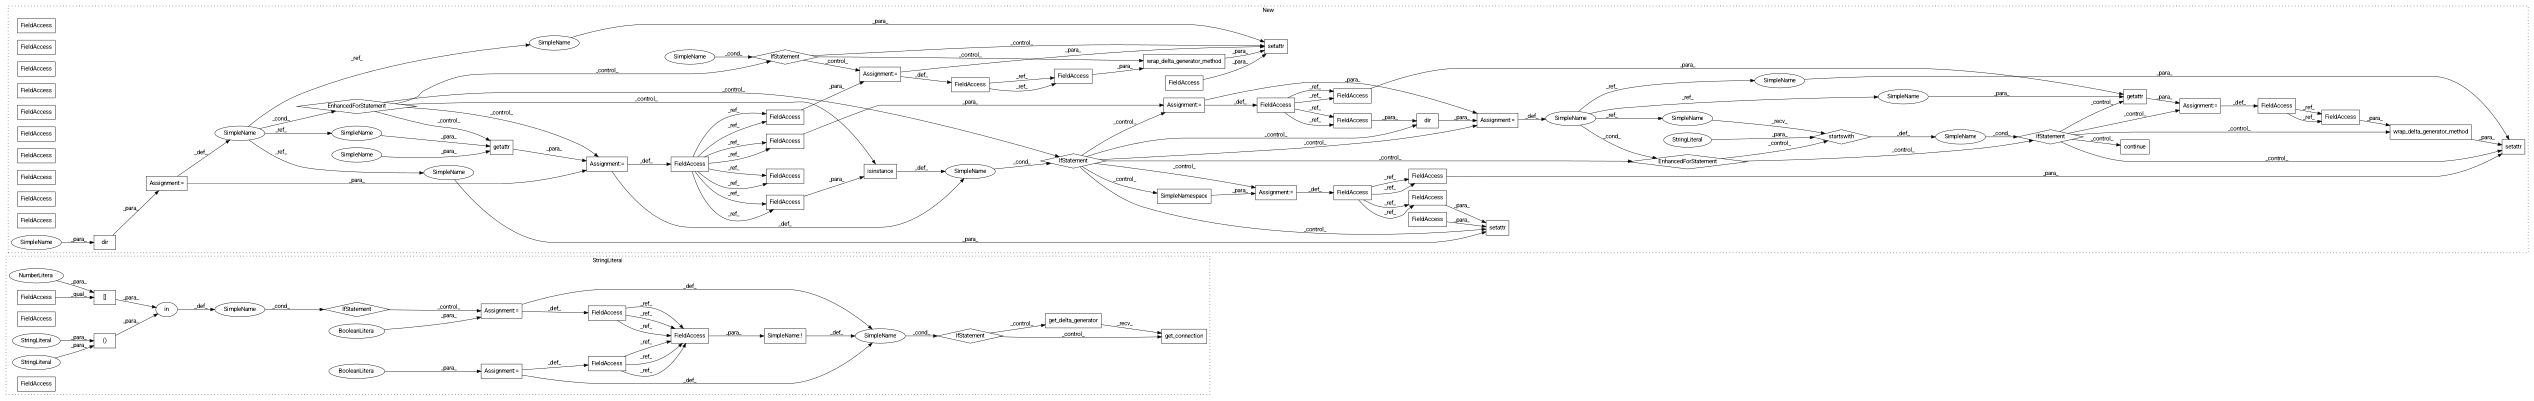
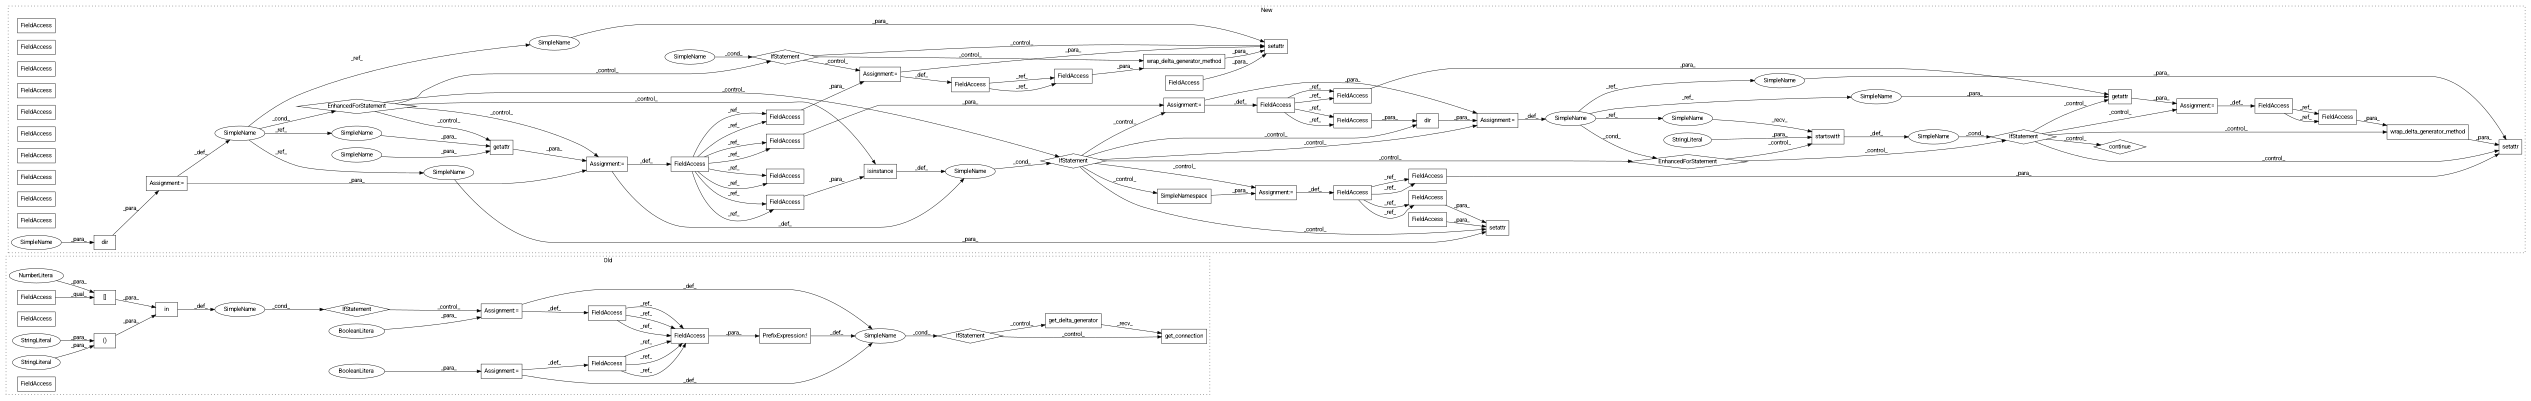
node "startswith": shape diamond -> box
node "continue": shape box -> diamond
cluster "StringLiteral": label "StringLiteral" -> "Old"
node "in": shape ellipse -> box
node "SimpleName:!": label "SimpleName:!" -> "PrefixExpression:!"
